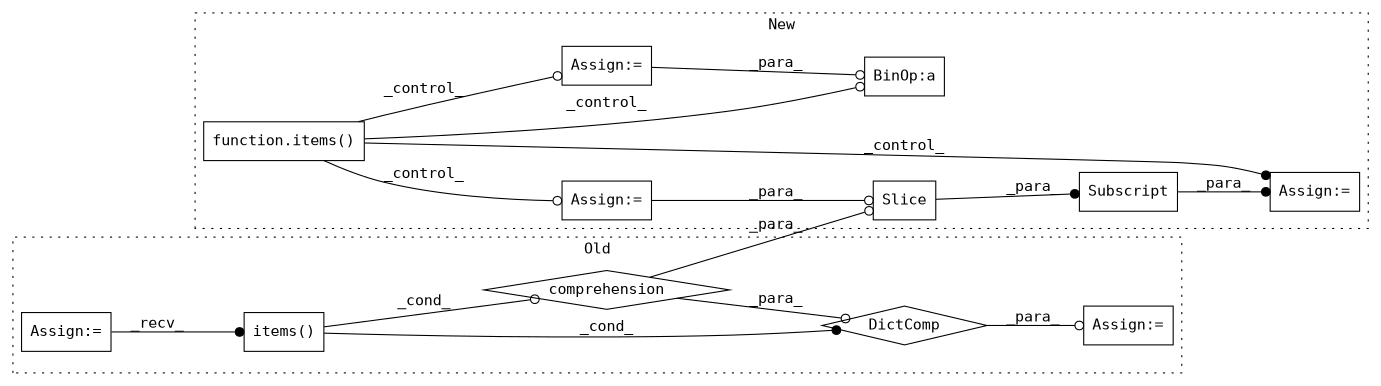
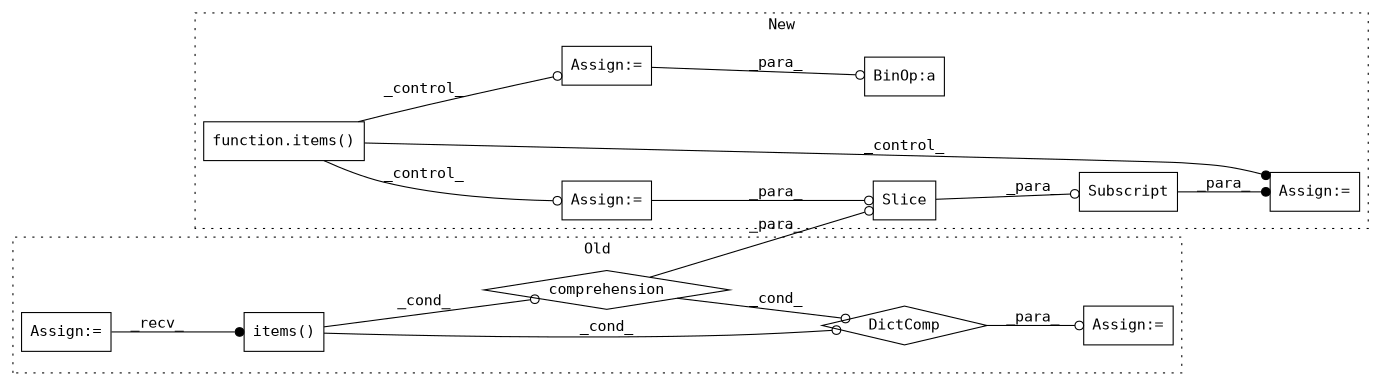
edge "function.items()" -> "BinOp:a": removed, label "_control_"
edge "Slice" -> "Subscript": arrowhead dot -> odot
edge "comprehension" -> "DictComp": label "_para_" -> "_cond_"
edge "items()" -> "DictComp": arrowhead dot -> odot
